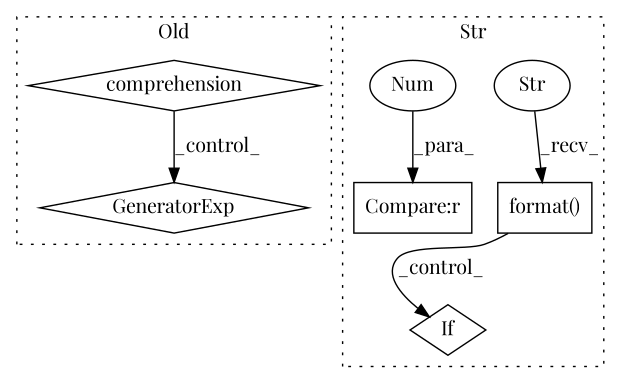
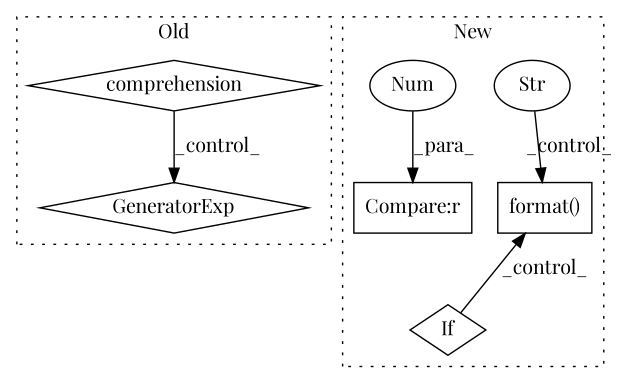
cluster "Str": label "Str" -> "New"
edge "Str" -> "format()": label "_recv_" -> "_control_"
edge "format()" -> "If": reversed
